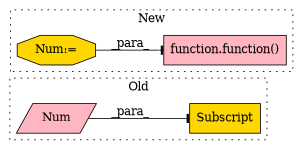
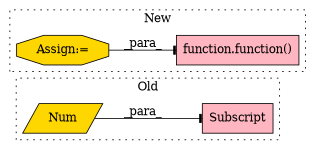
node "Num:=": label "Num:=" -> "Assign:="
node "Num": fillcolor lightpink -> gold
node "Subscript": fillcolor gold -> lightpink
